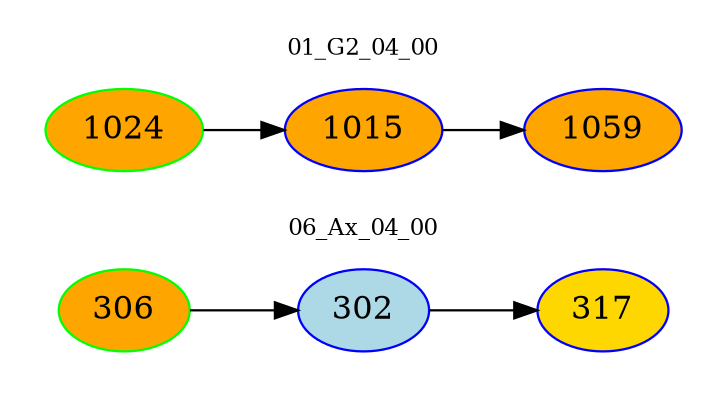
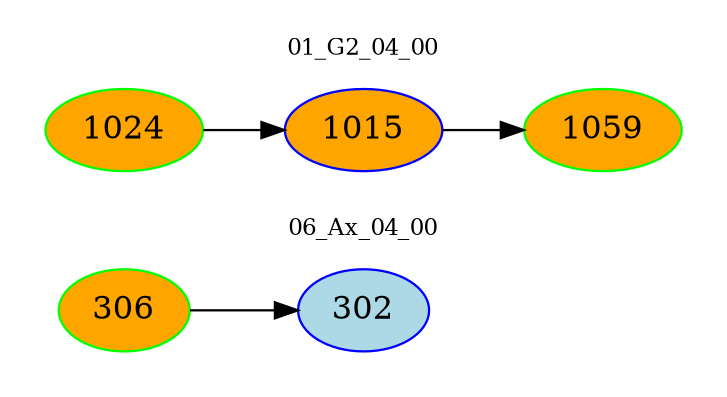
node "1059": color blue -> green
node "317": removed
